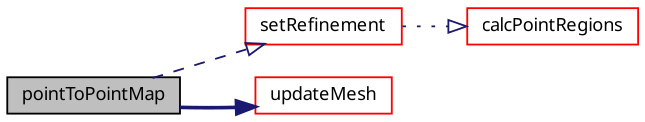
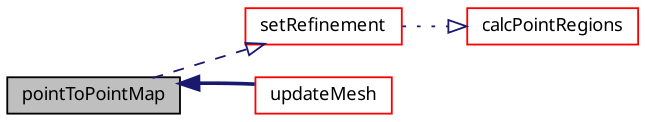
edge "pointToPointMap" -> "updateMesh": reversed
